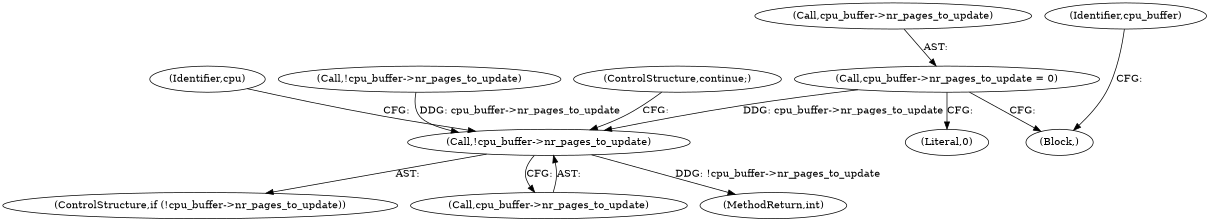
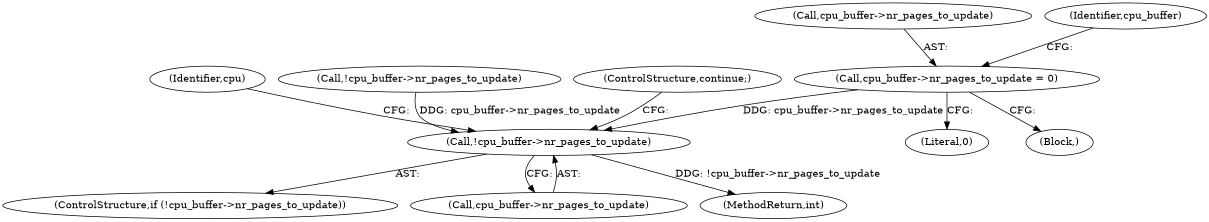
edge "(Identifier,cpu_buffer)" -> "(Block,)": now "(Identifier,cpu_buffer)" -> "(Call,cpu_buffer->nr_pages_to_update = 0)"
